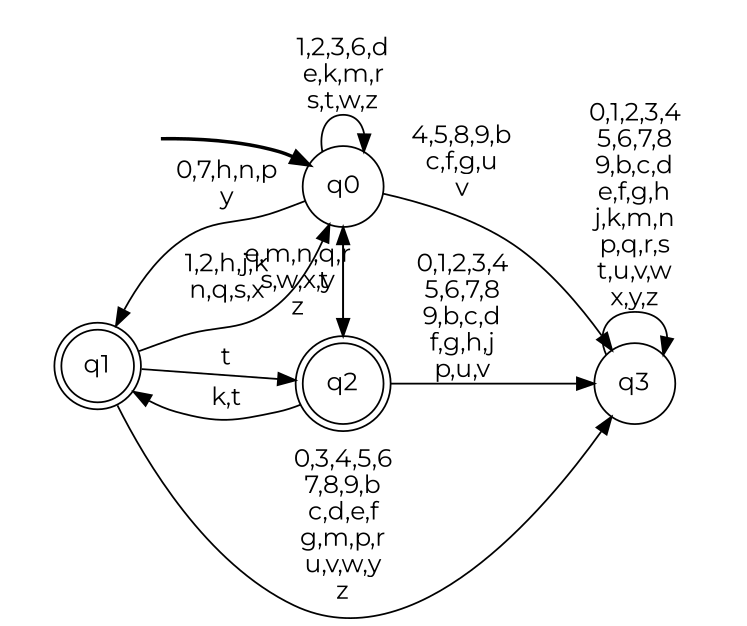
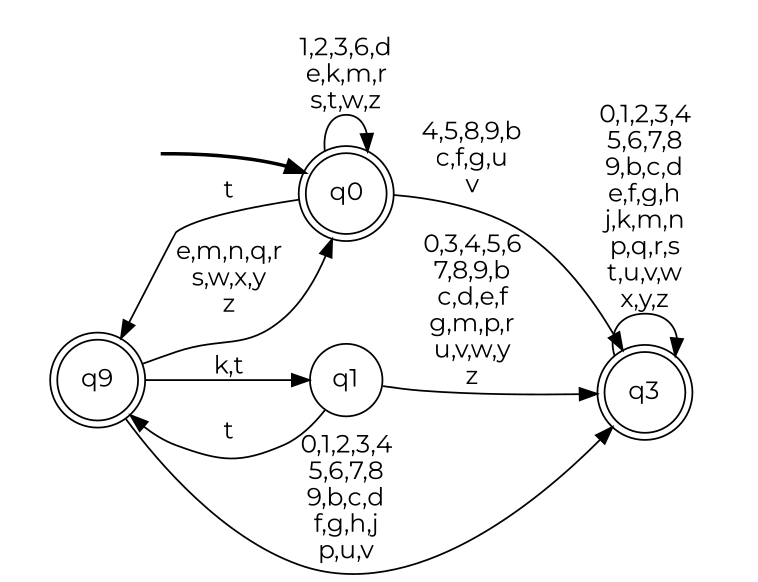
node "q0": shape circle -> doublecircle
edge "q0" -> "q1": removed, label "0,7,h,n,p y"
edge "q1" -> "q0": removed, label "1,2,h,j,k n,q,s,x"
node "q1": shape doublecircle -> circle
node "q2": label "q2" -> "q9"
node "q3": shape circle -> doublecircle
